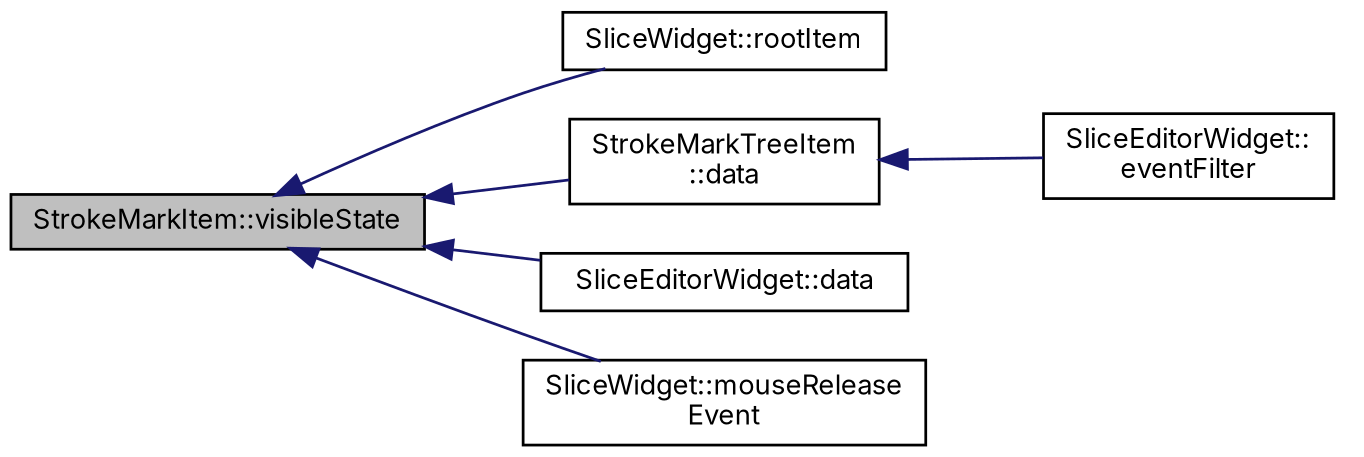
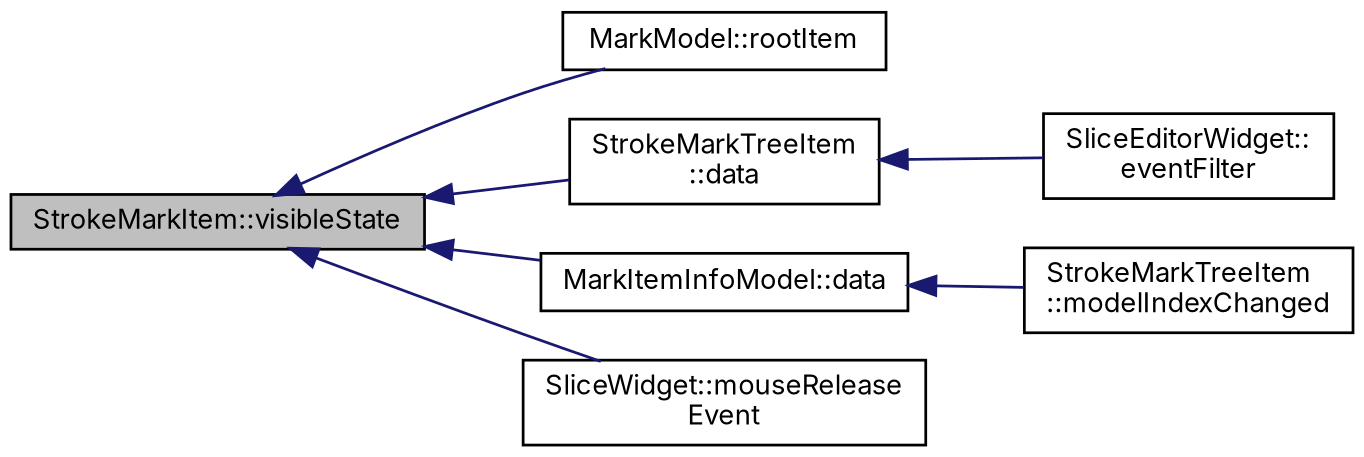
node "SliceWidget::rootItem": label "SliceWidget::rootItem" -> "MarkModel::rootItem"
node "SliceEditorWidget::data": label "SliceEditorWidget::data" -> "MarkItemInfoModel::data"
node "StrokeMarkTreeItem ::modelIndexChanged": added
